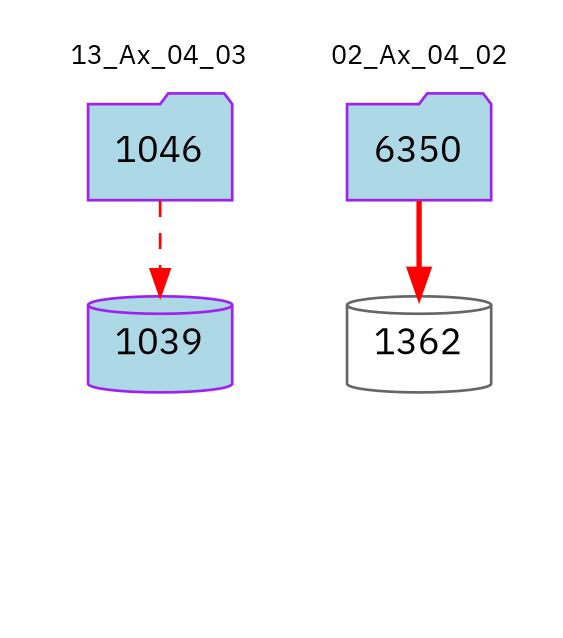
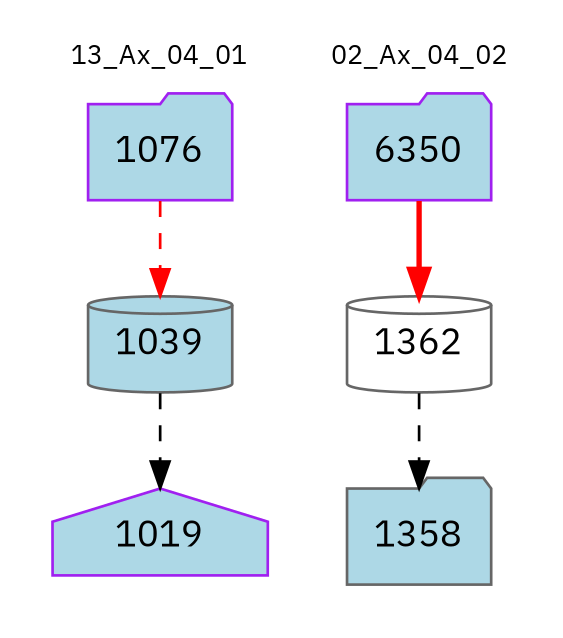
cluster "13_Ax_04_03": label "13_Ax_04_03" -> "13_Ax_04_01"
node "1046": label "1046" -> "1076"
node "1039": color purple -> gray40
node "1019": added
node "1358": added
